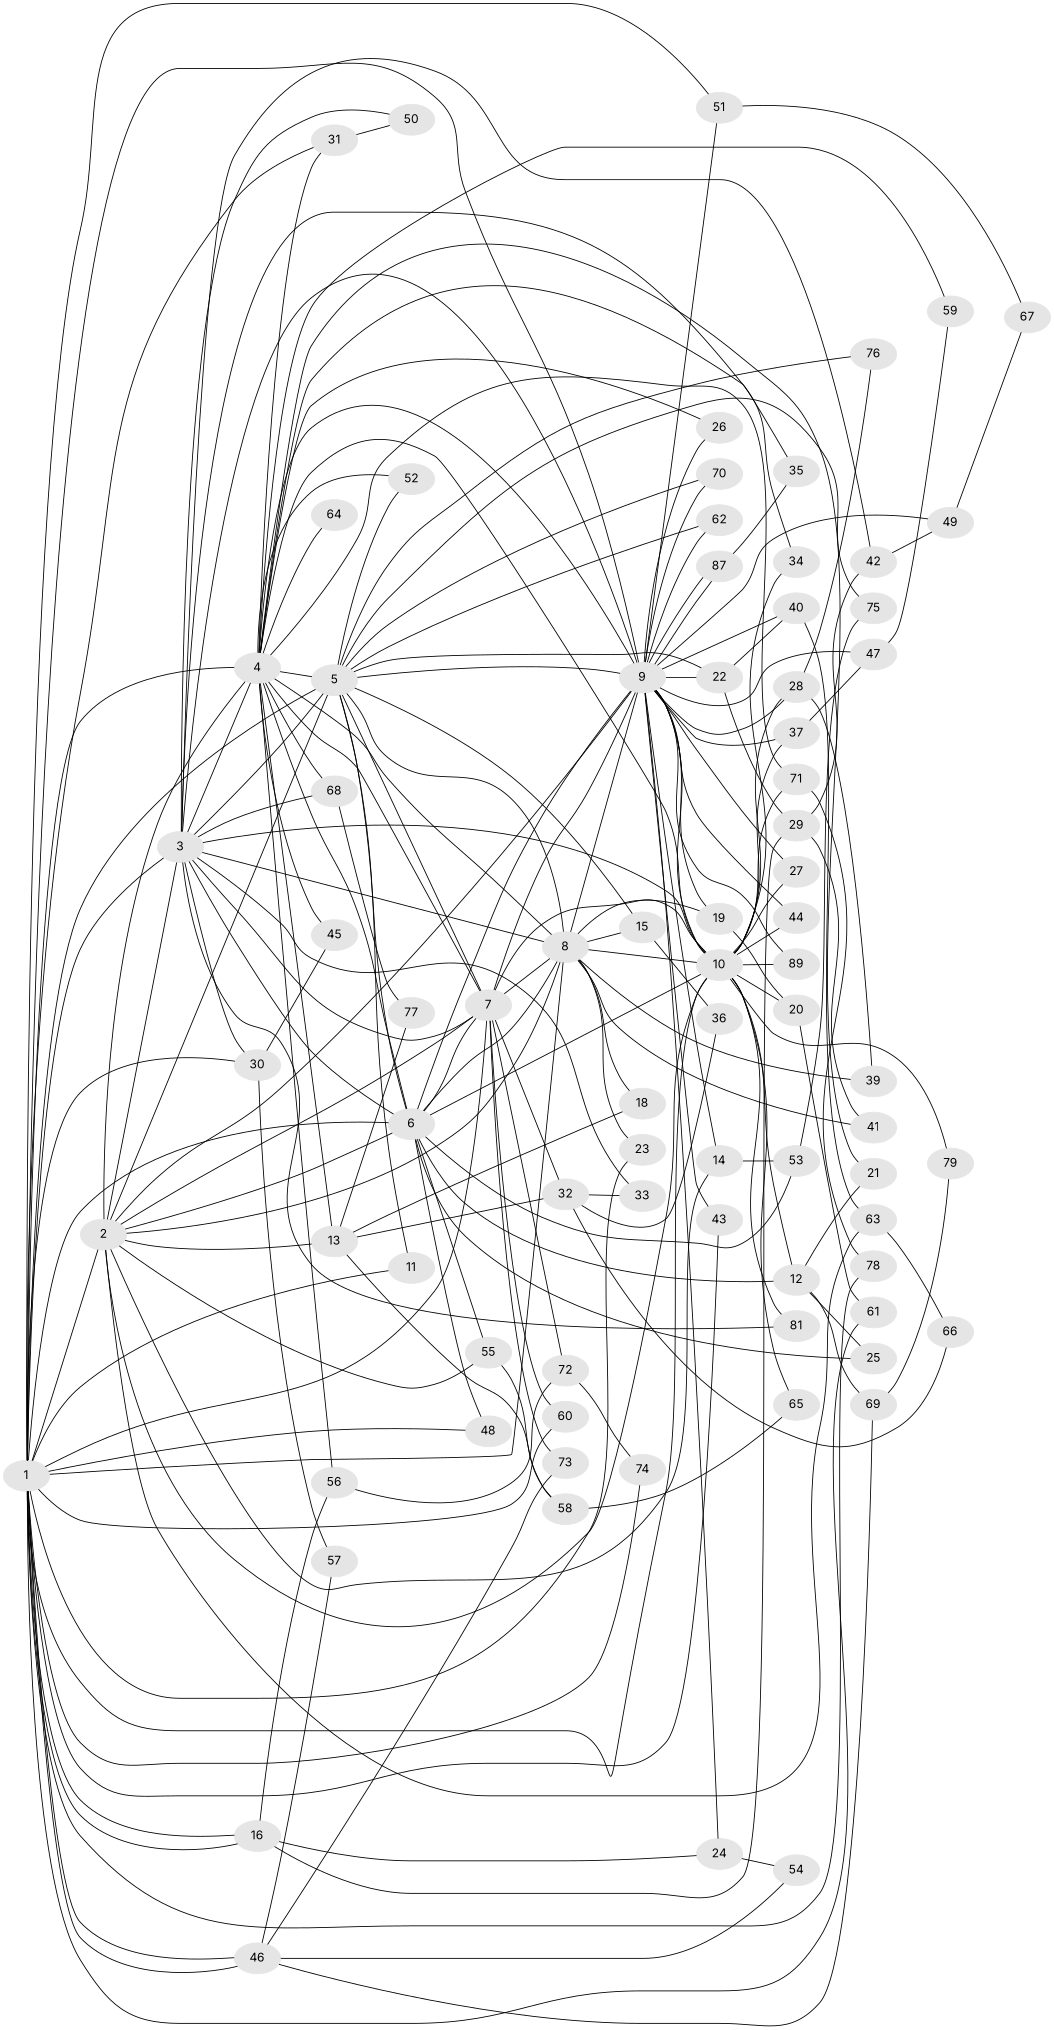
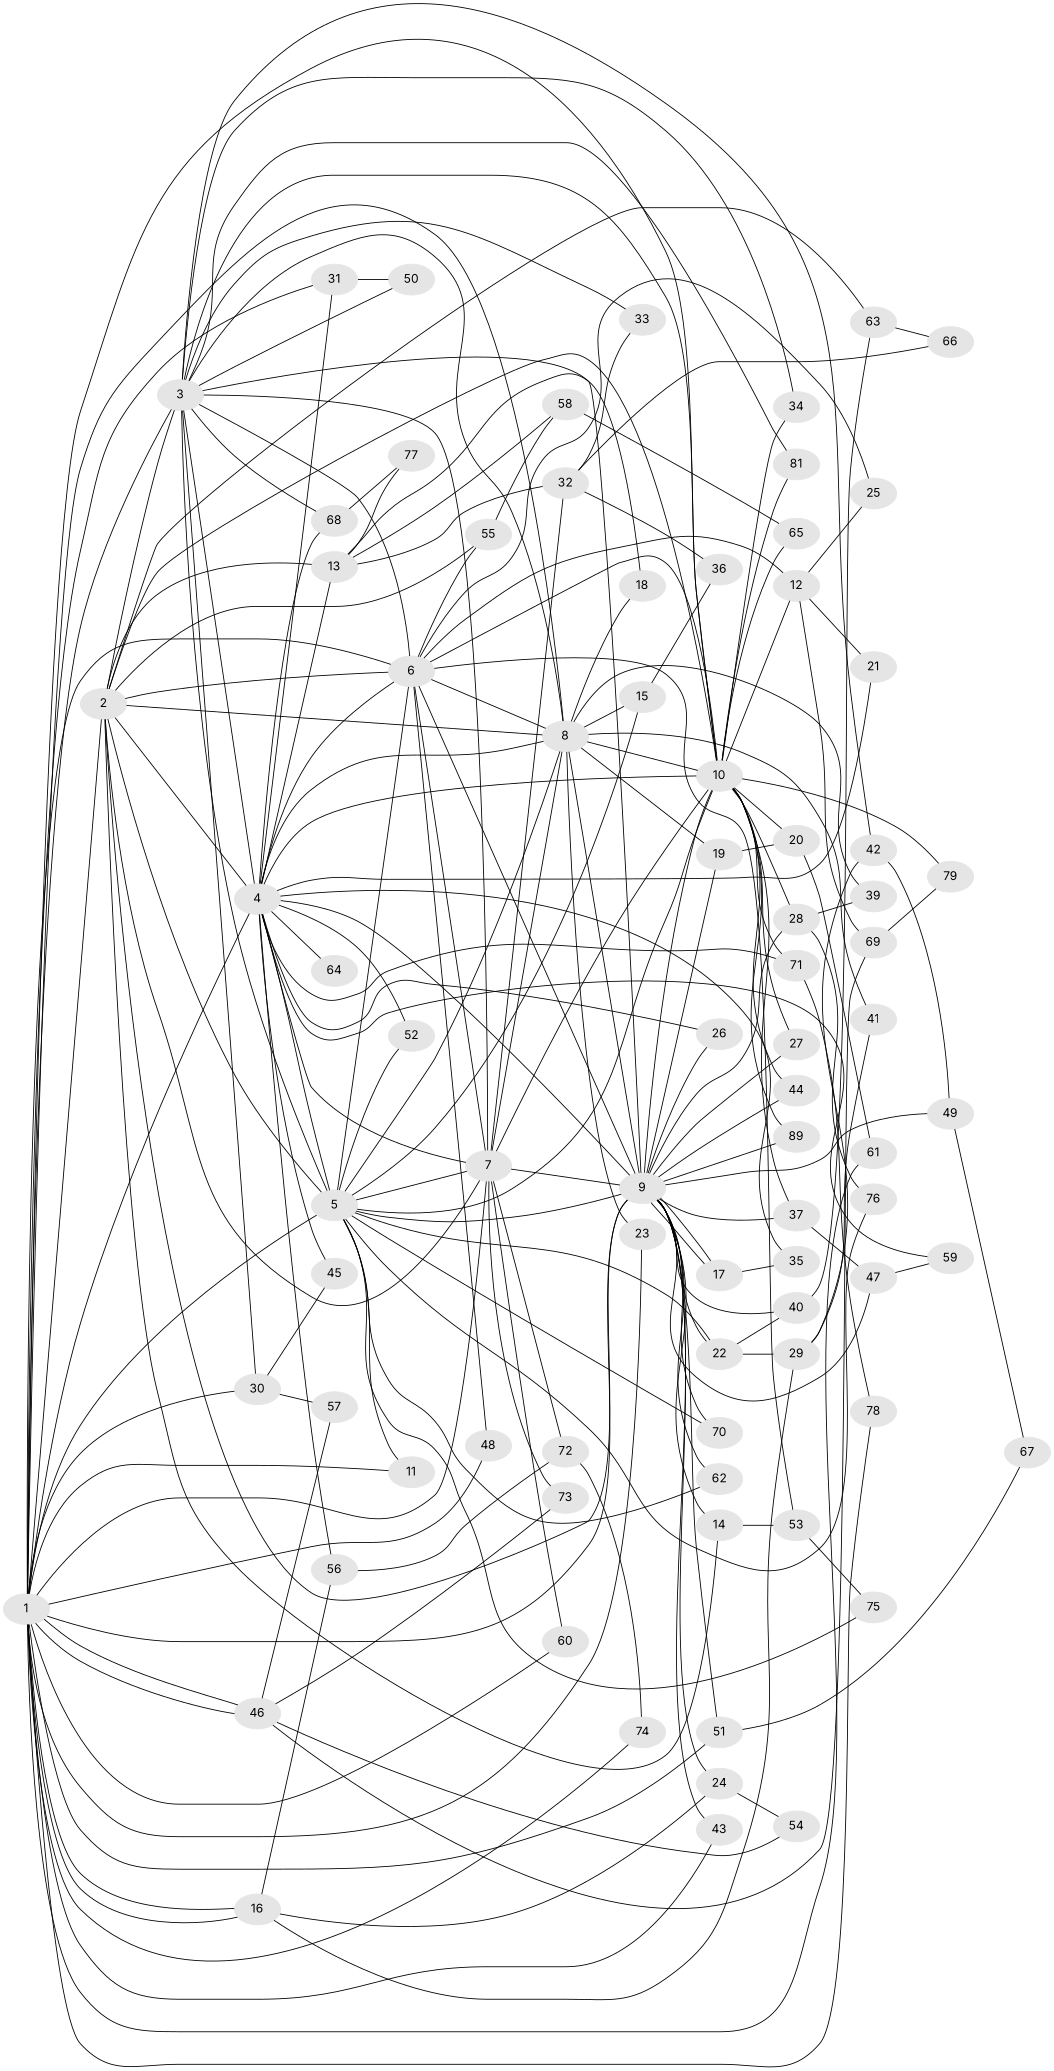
node "87": label "87" -> "17"
edge "10" -- "5": added
